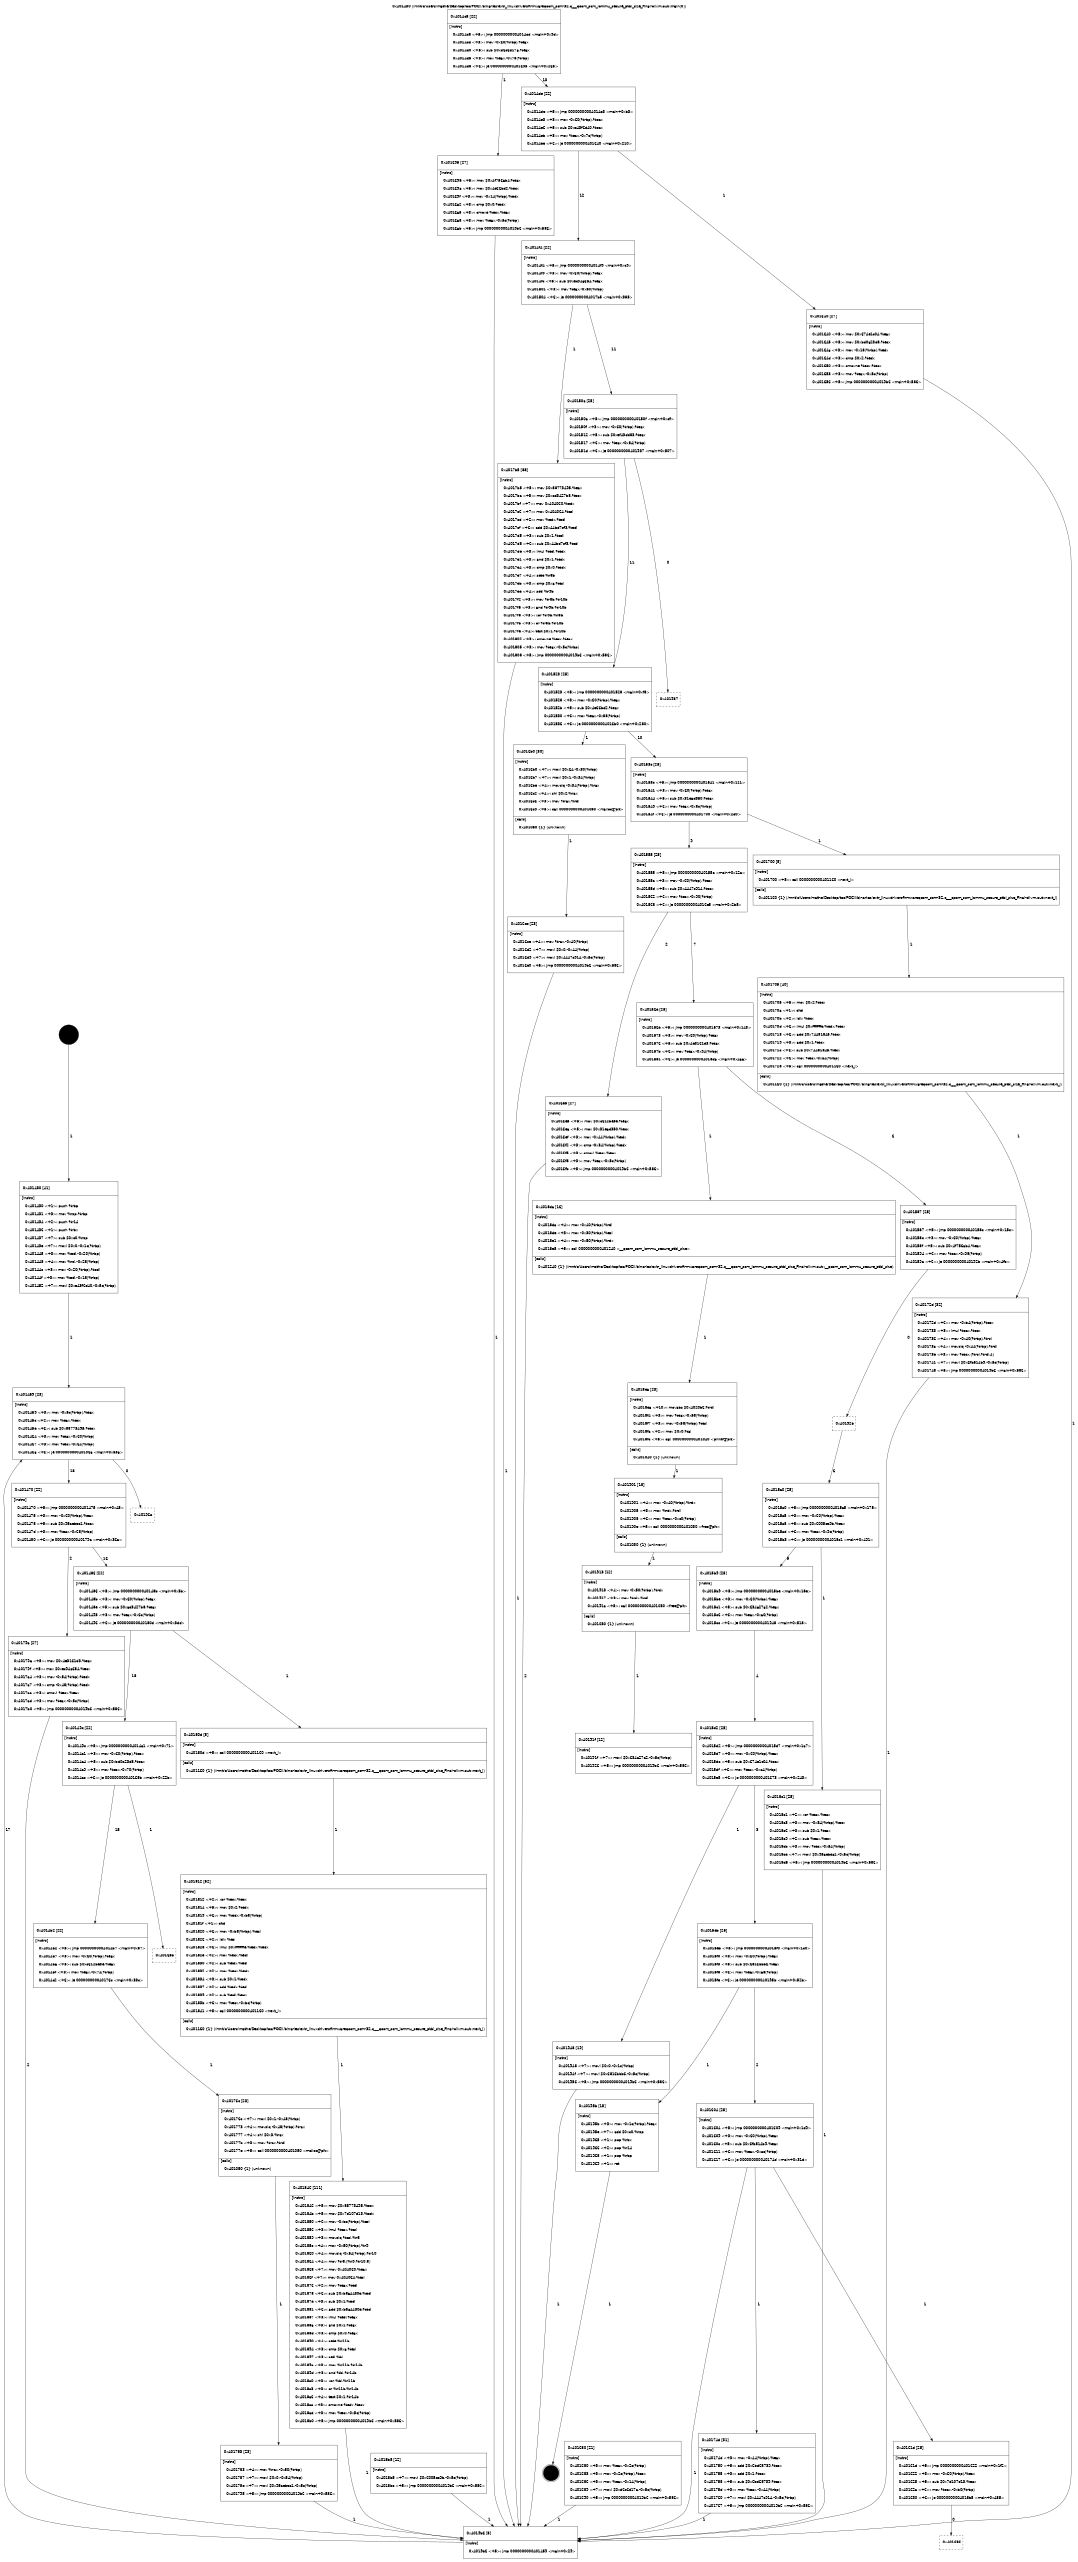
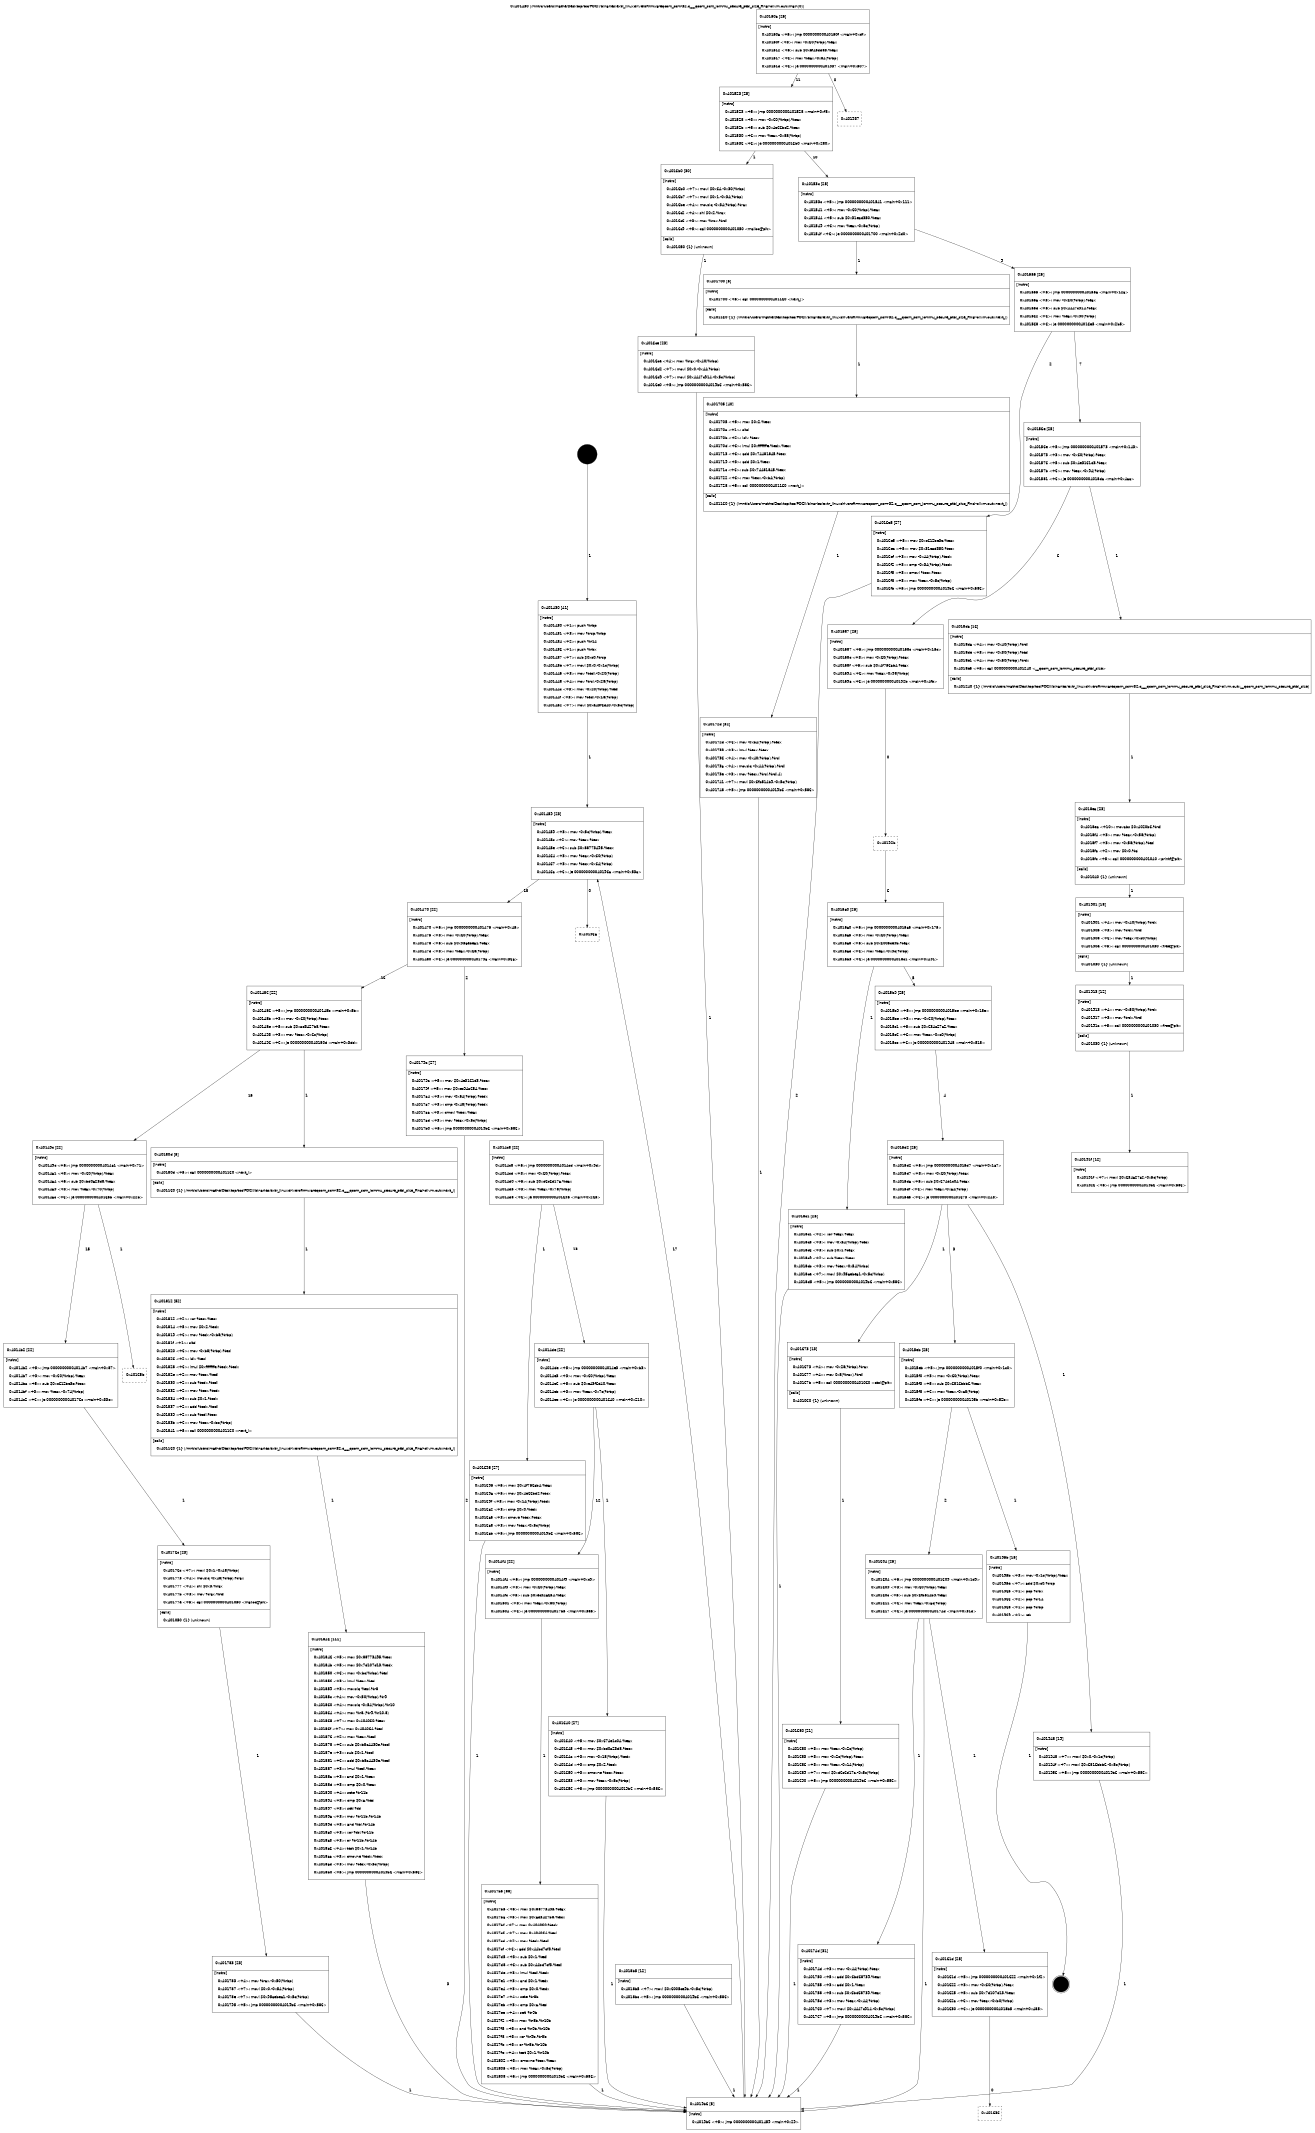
edge "0x4014f4 [22]" -> "0x40150a [25]": removed, label "11"
node "0x401673 [13]": added
edge "0x401846 [111]" -> "0x4019b6 [5]": label " 1" -> " 3"
